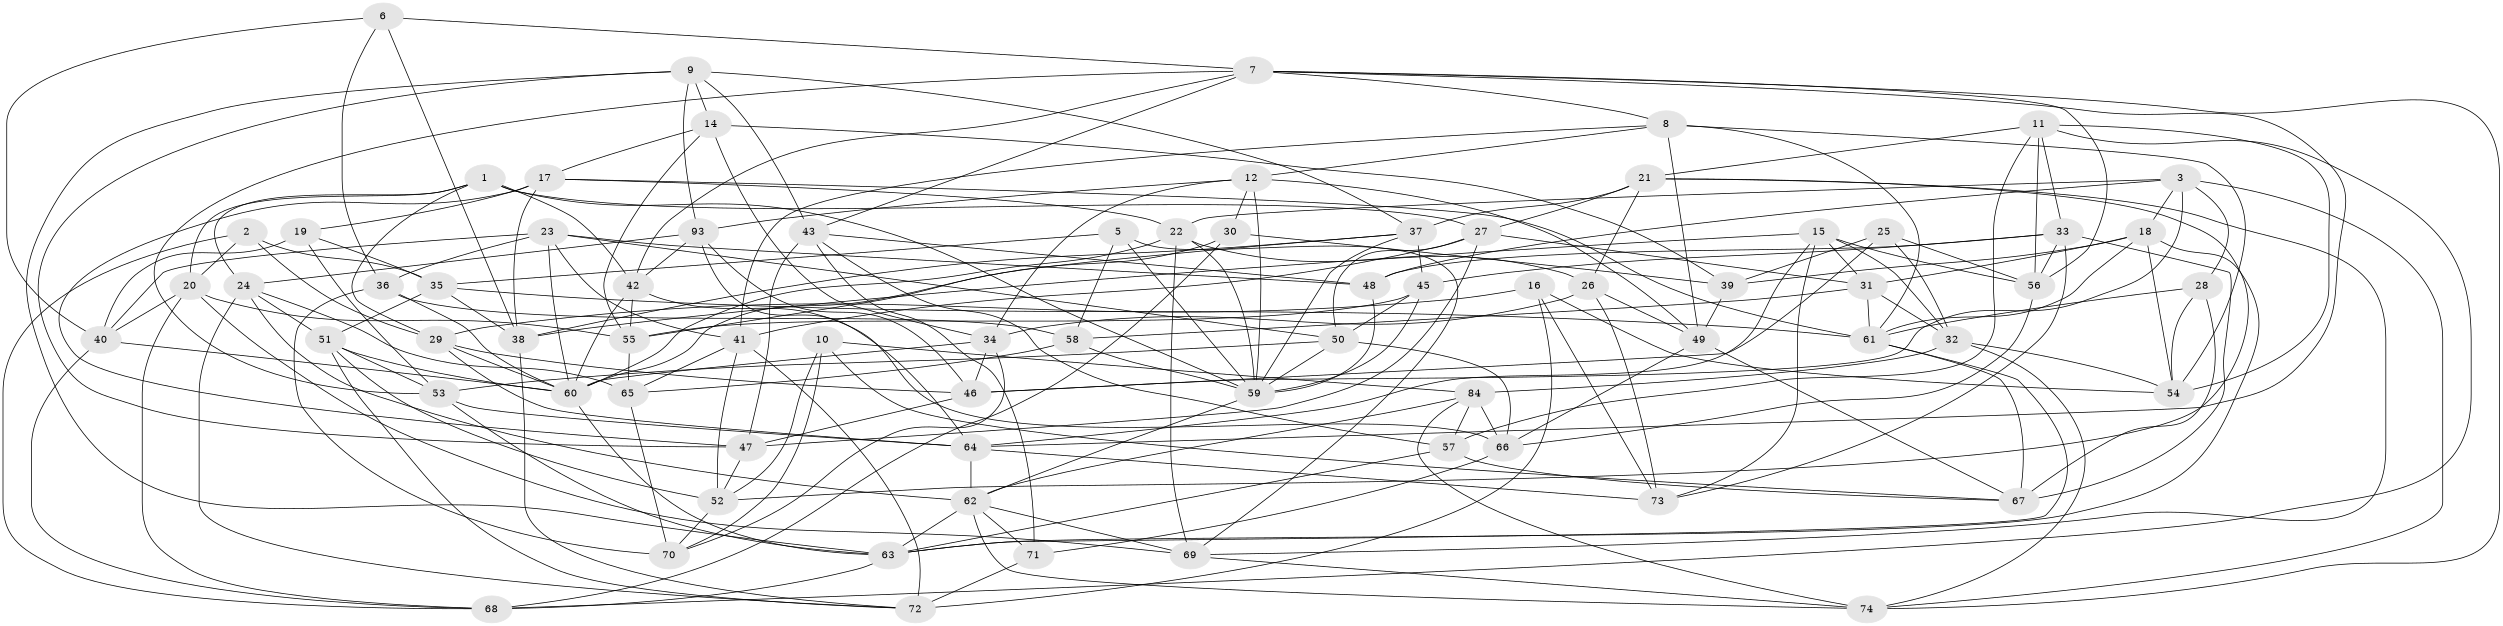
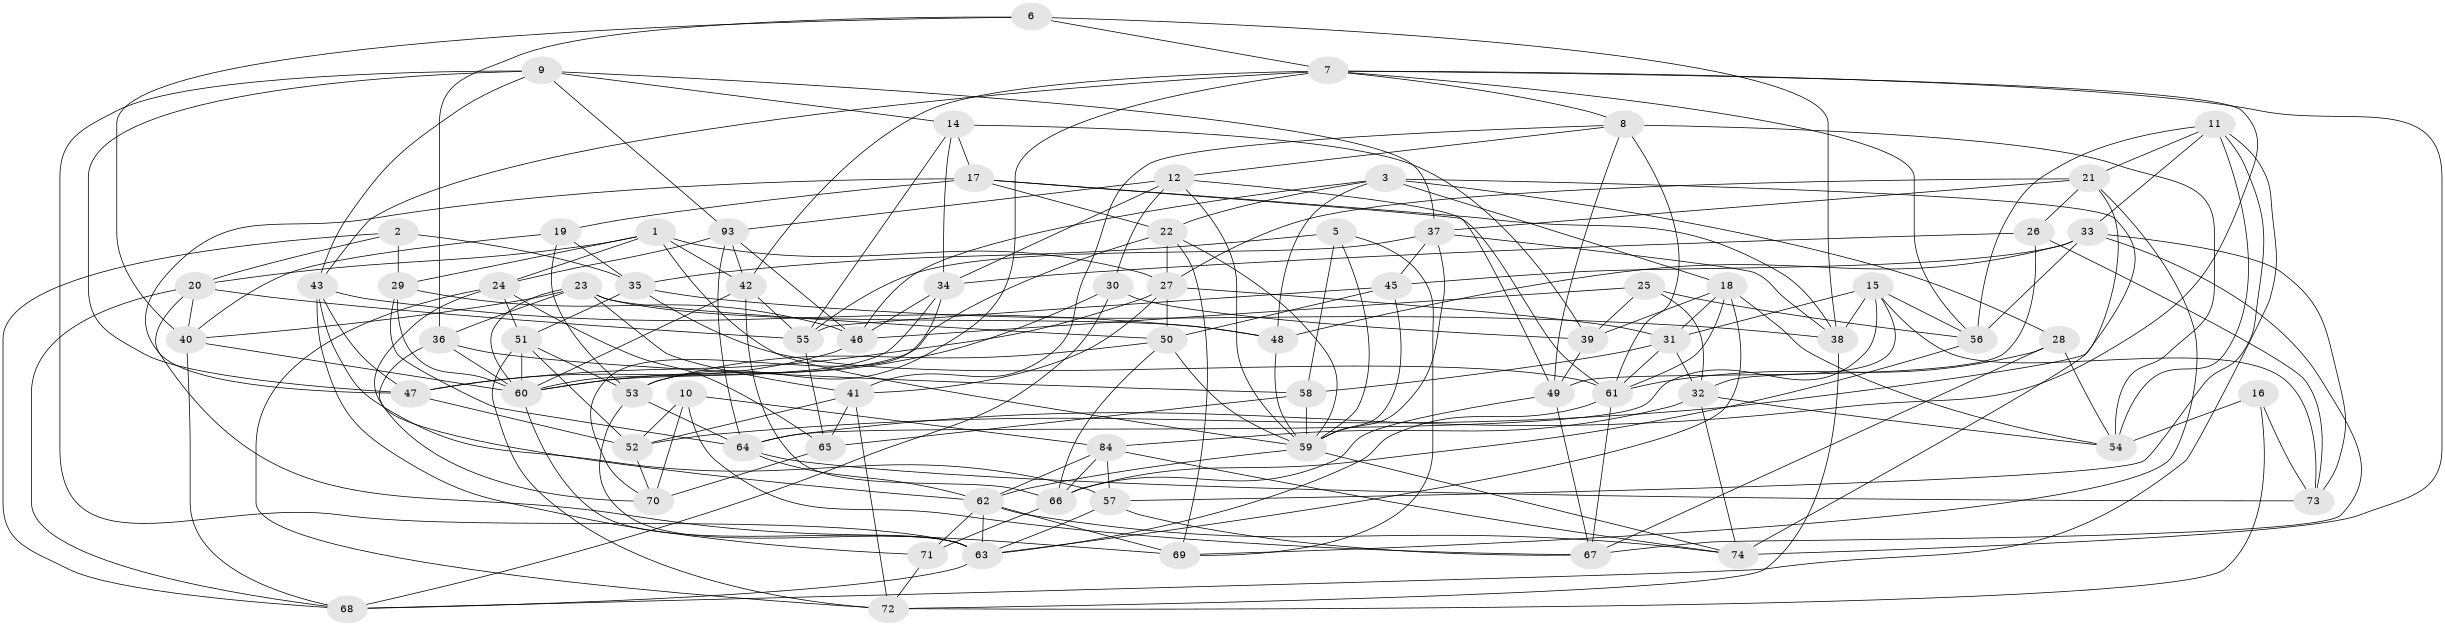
edge "22" -- "26": now "22" -- "27"
edge "16" -- "29": removed
edge "69" -- "74": now "59" -- "74"
